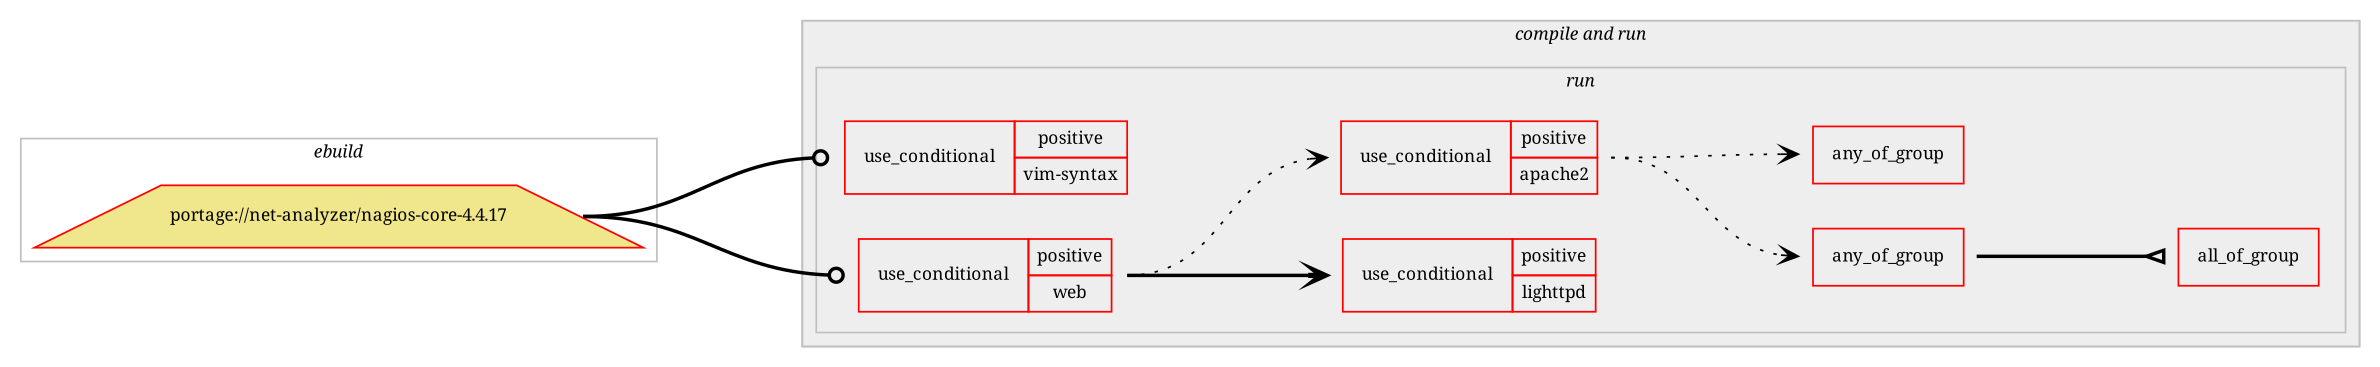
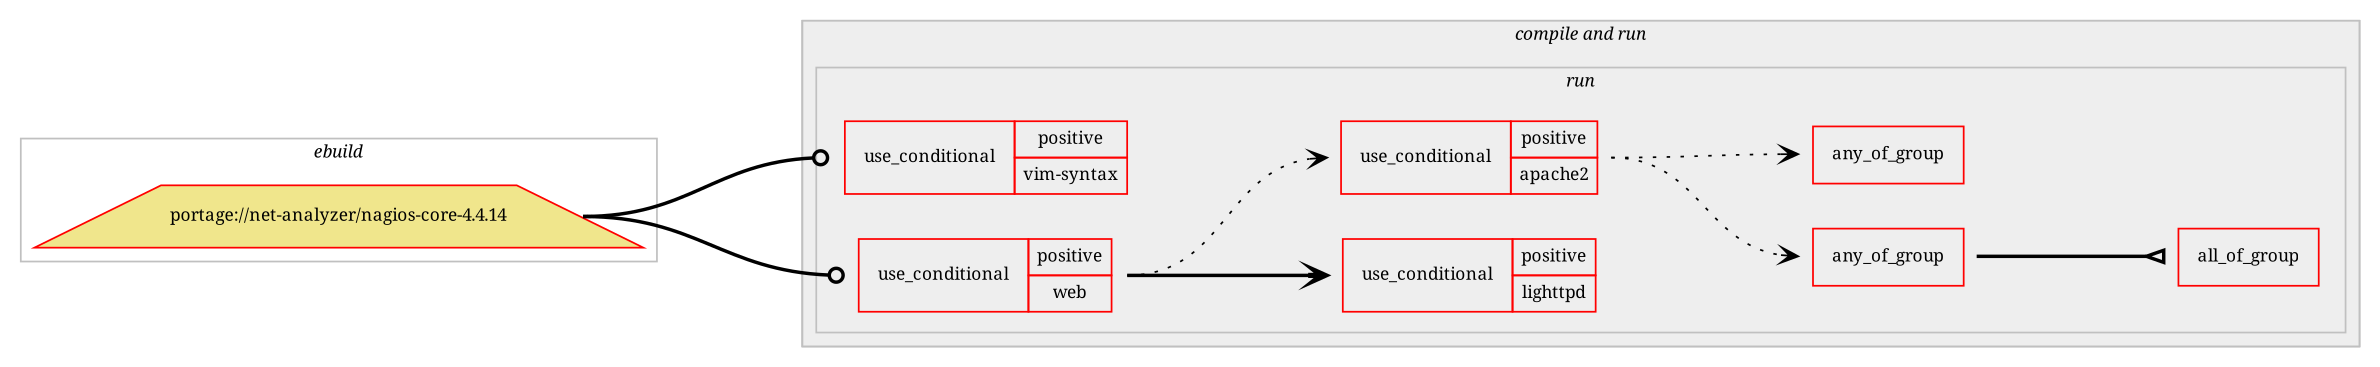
node "portage://net-analyzer/nagios-core-4.4.17": label "portage://net-analyzer/nagios-core-4.4.17" -> "portage://net-analyzer/nagios-core-4.4.14"
